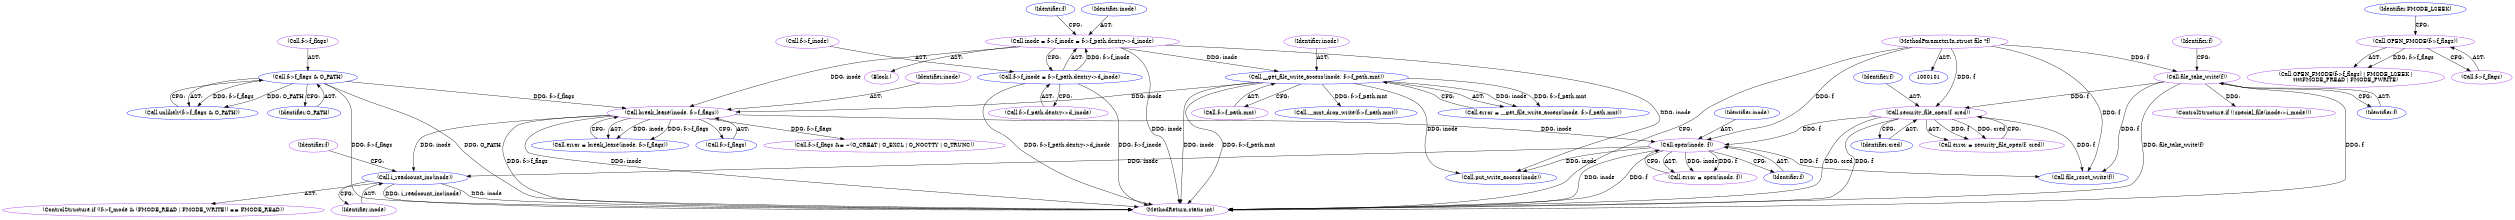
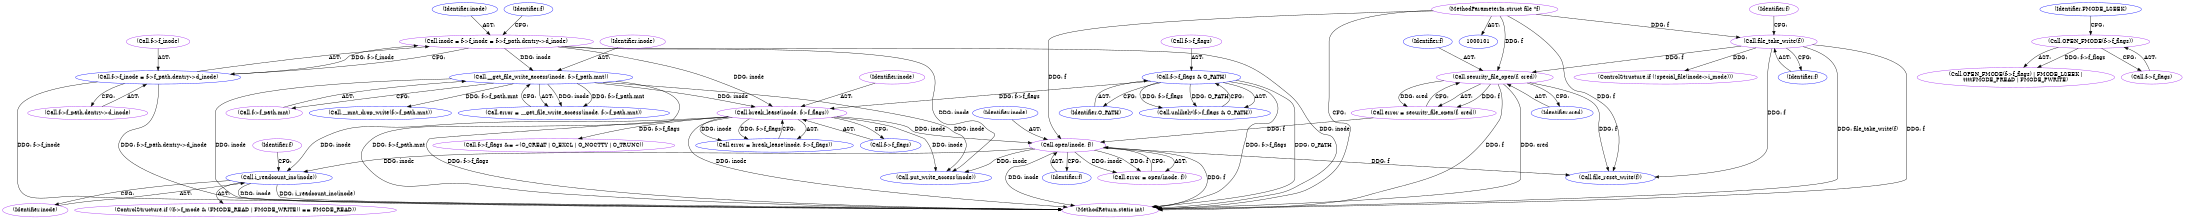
node "(Block,)": removed
edge "(Call,security_file_open(f, cred))" -> "(Call,open(inode, f))": now "(Call,error = security_file_open(f, cred))" -> "(Call,open(inode, f))"
edge "(Call,break_lease(inode, f->f_flags))" -> "(Call,put_write_access(inode))": added, label "DDG: inode"
